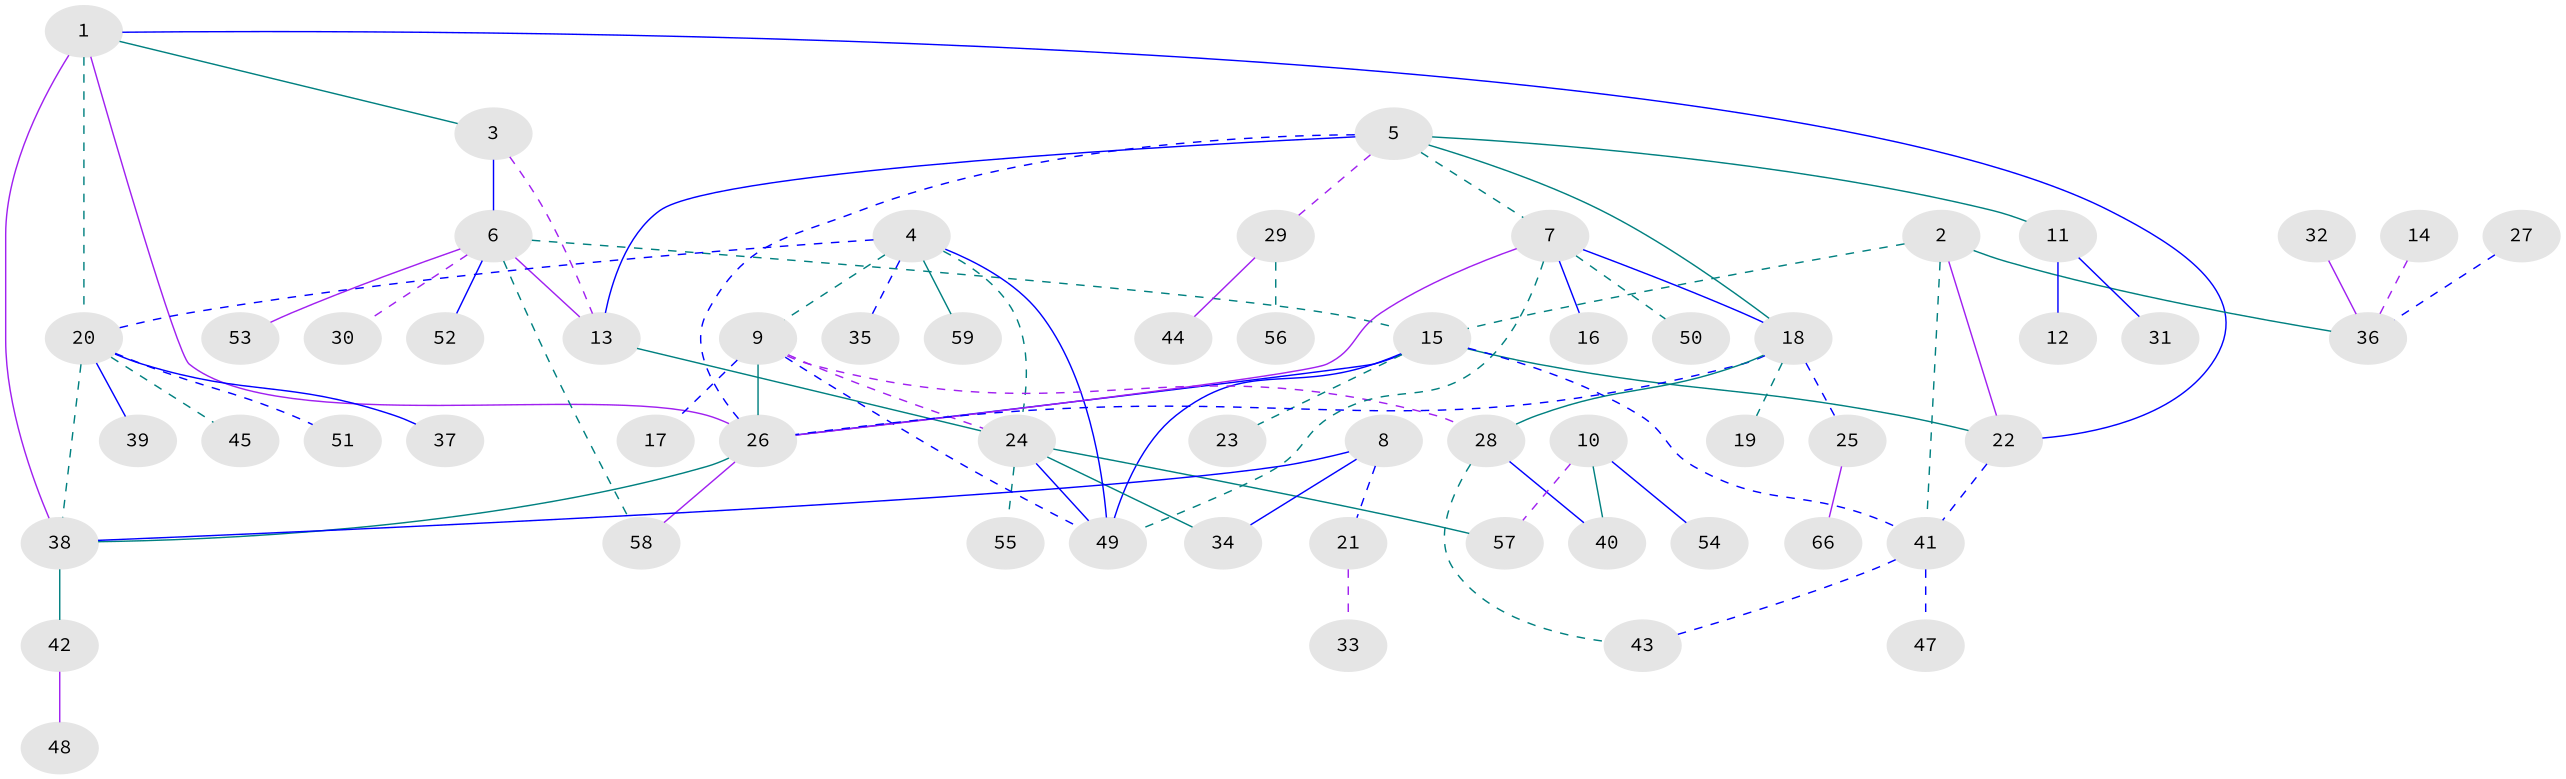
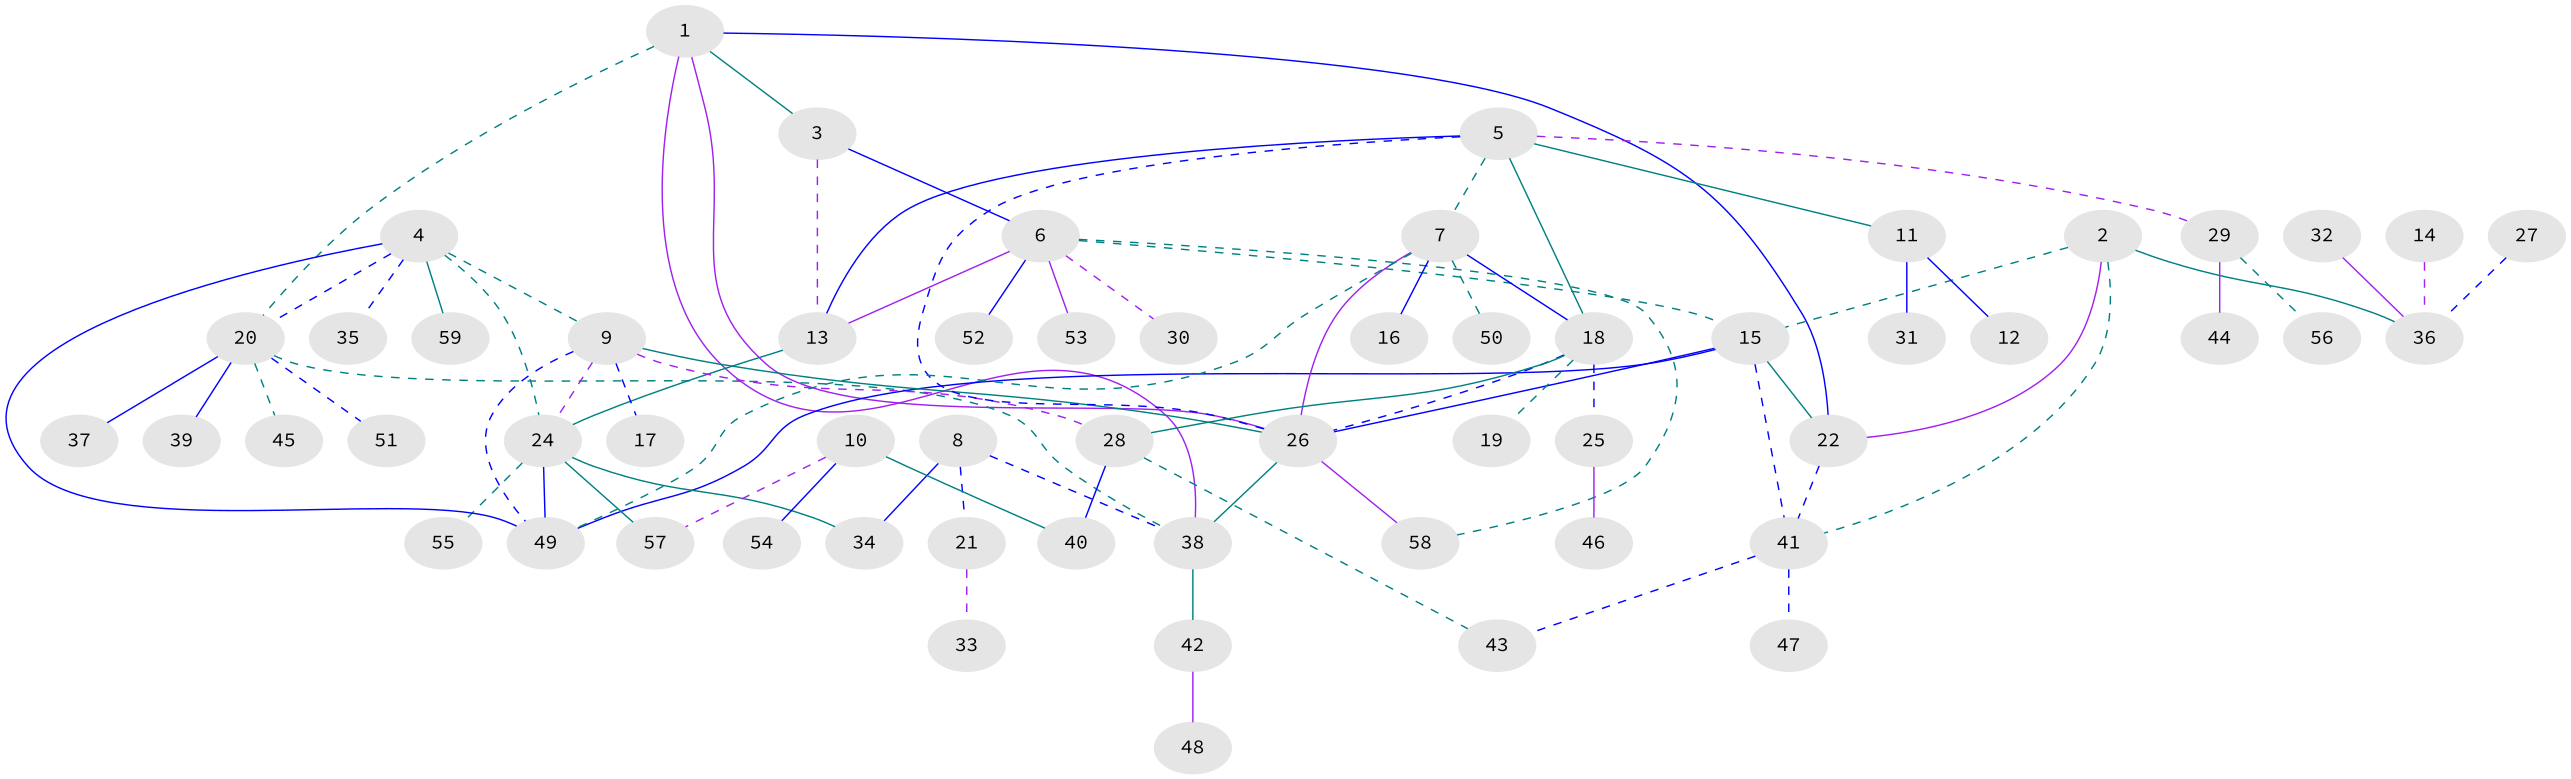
node "23": removed
edge "8" -- "38": style solid -> dashed
node "66": label "66" -> "46"
